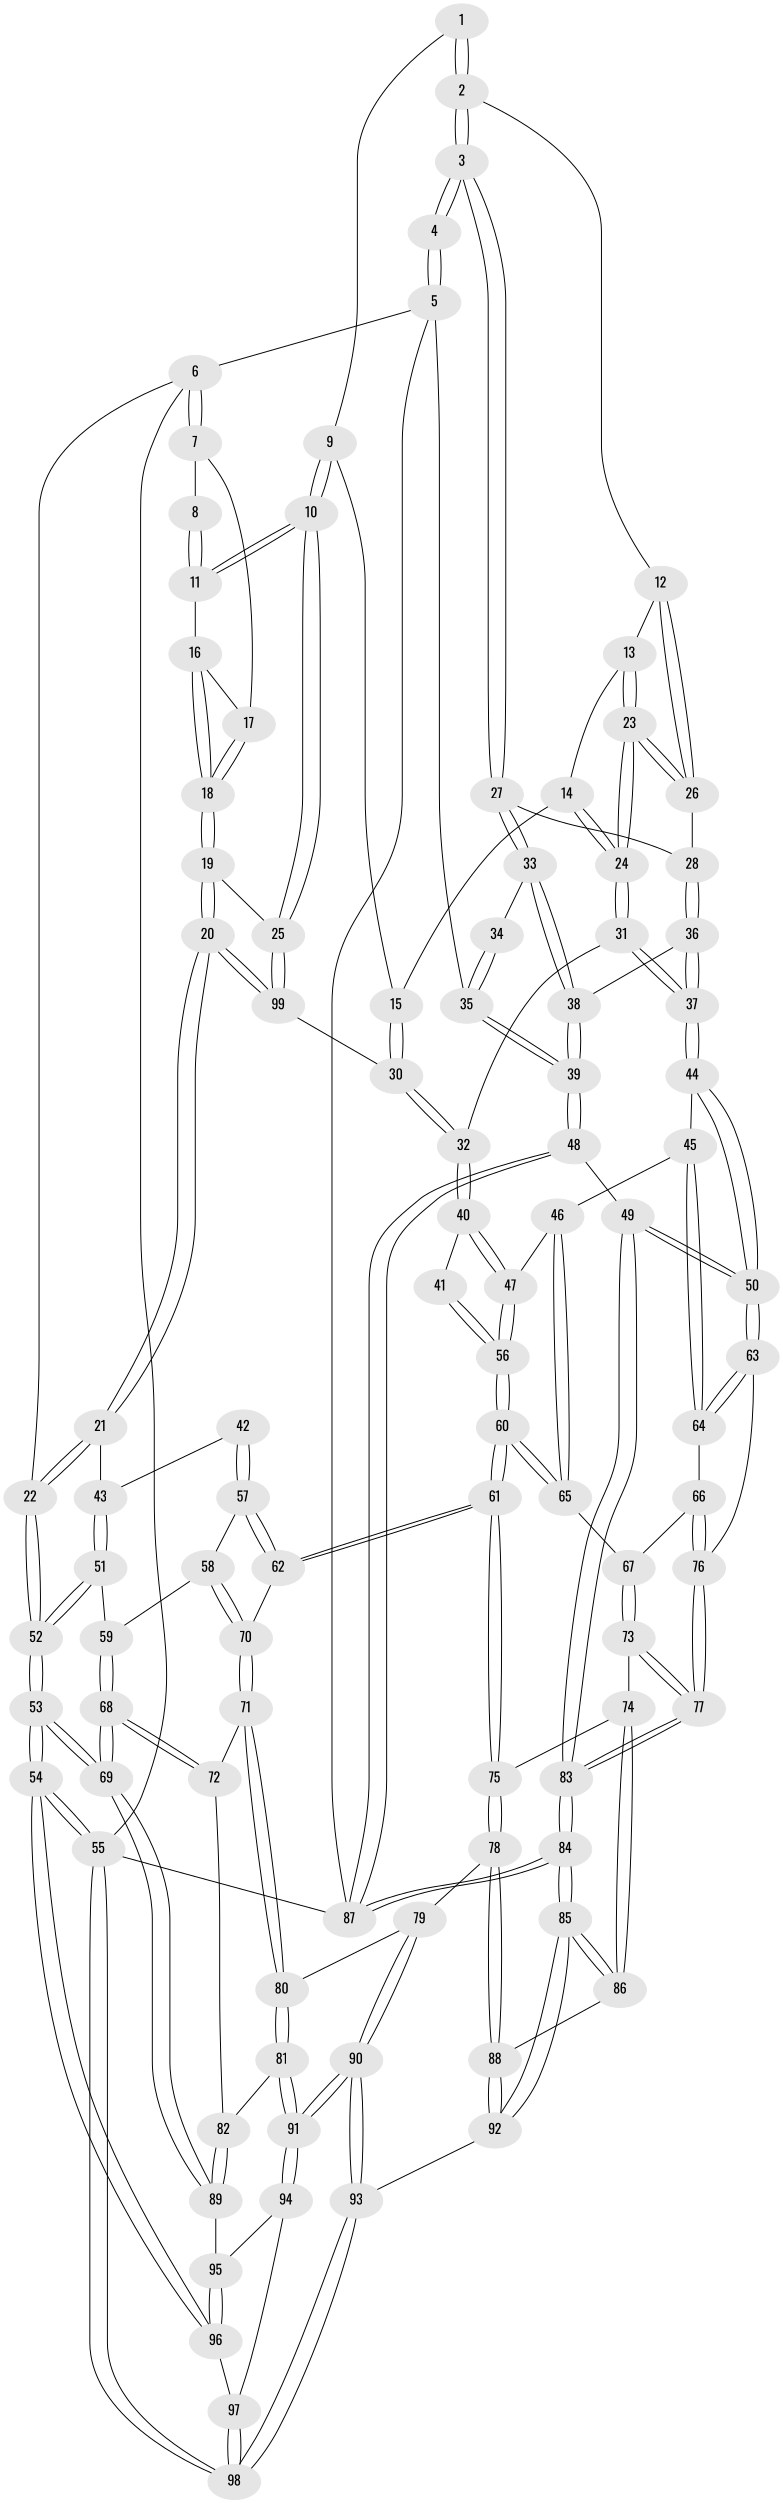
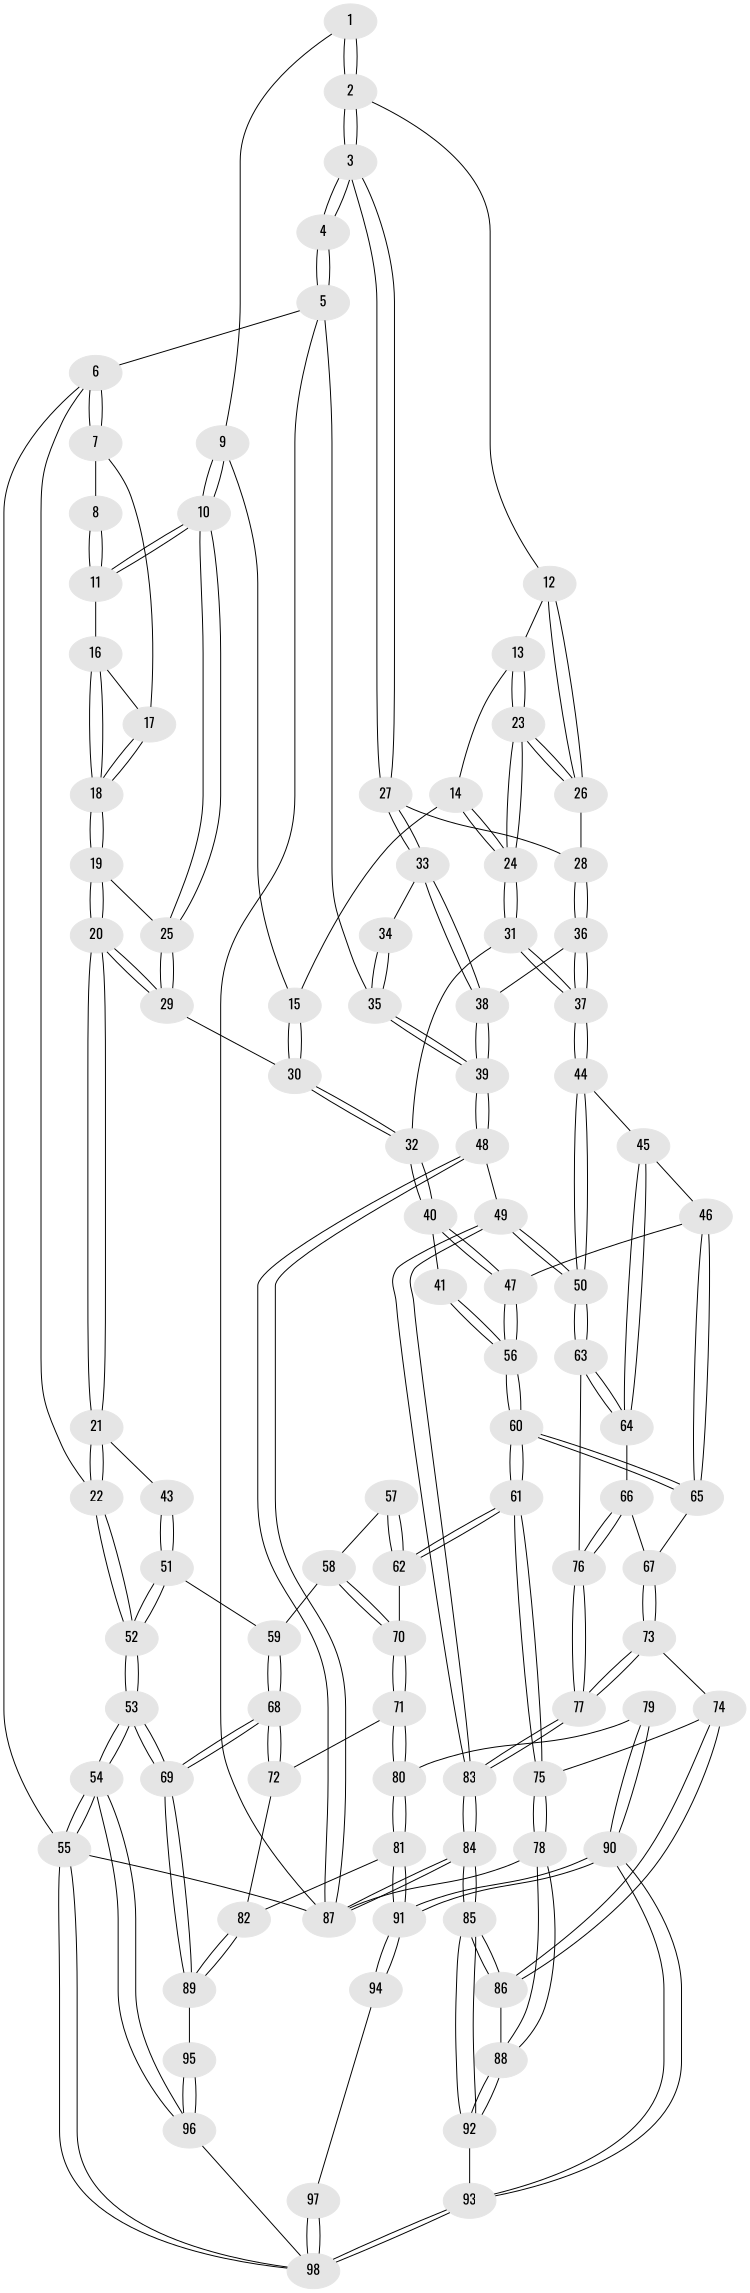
node "99": label "99" -> "29"
node "42": removed
edge "78" -- "79": now "78" -- "87"
edge "94" -- "95": removed
edge "96" -- "97": now "96" -- "98"
